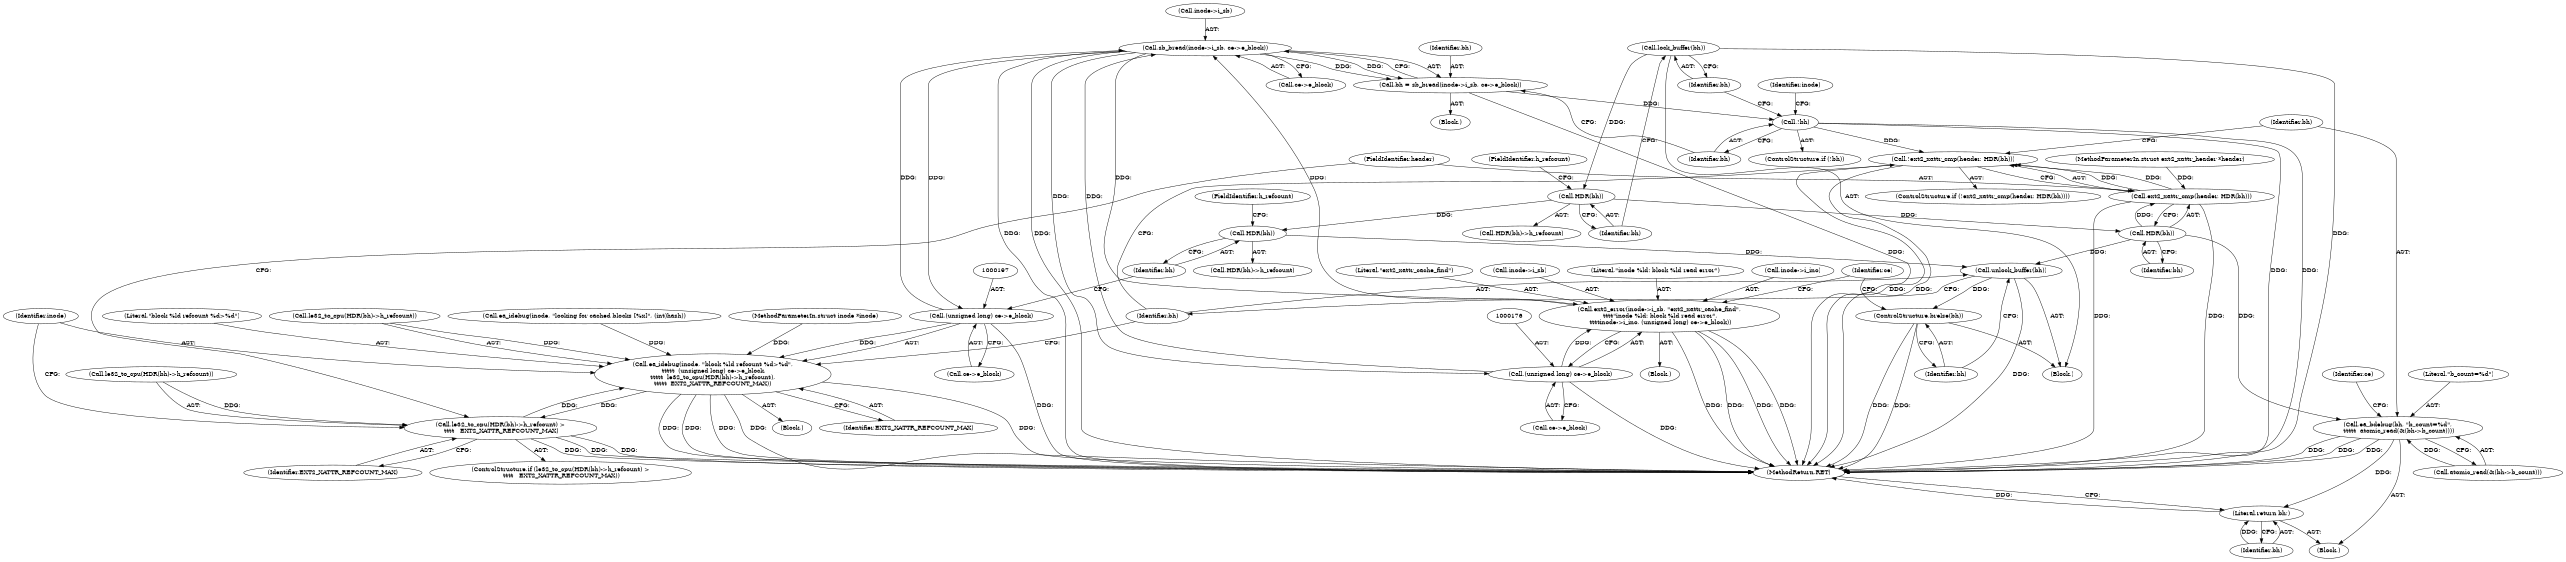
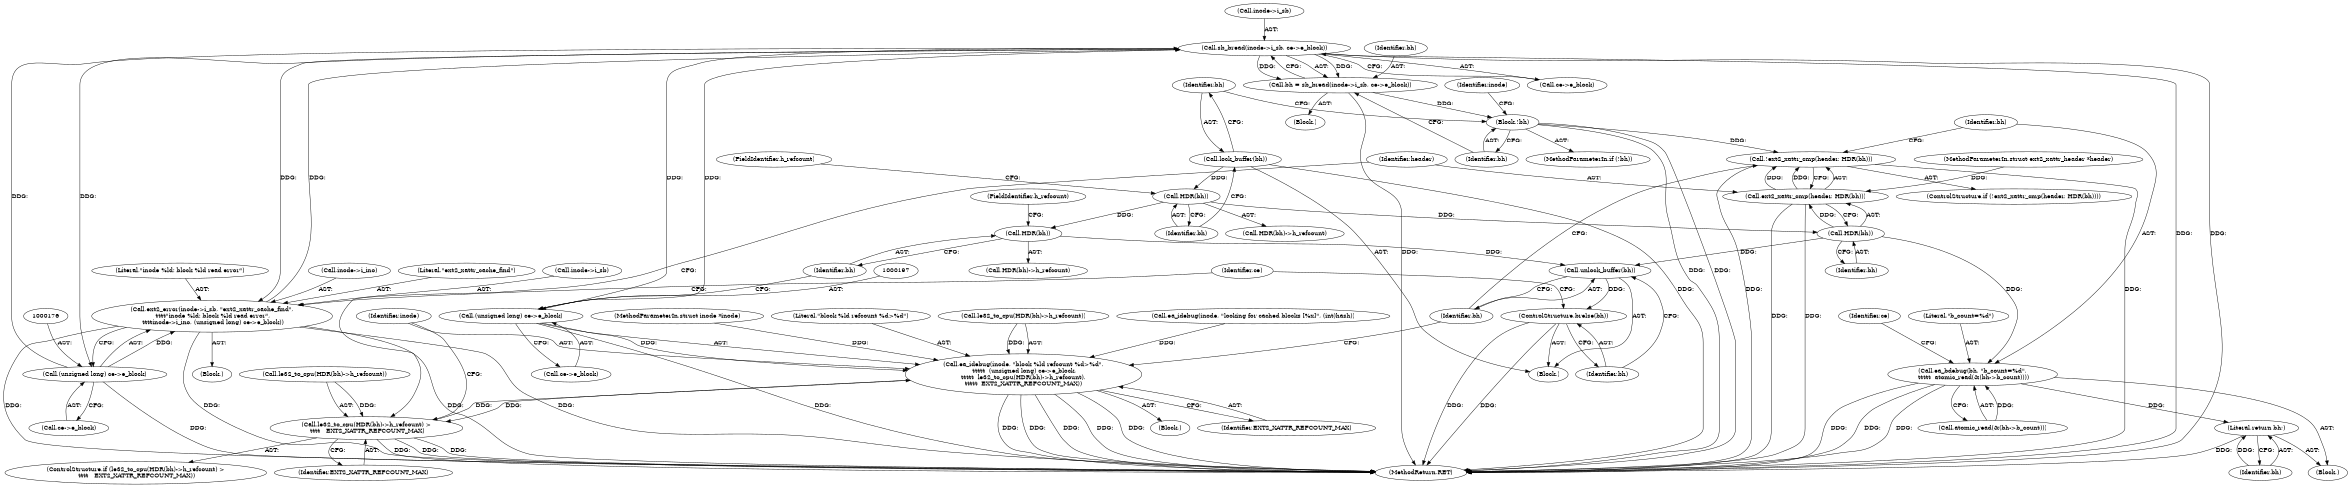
node "(Call,!bh)": label "(Call,!bh)" -> "(Block,!bh)"
node "(FieldIdentifier,header)": label "(FieldIdentifier,header)" -> "(Identifier,header)"
node "(ControlStructure,if (!bh))": label "(ControlStructure,if (!bh))" -> "(MethodParameterIn,if (!bh))"
edge "(Call,unlock_buffer(bh))" -> "(MethodReturn,RET)": removed, label "DDG:"
edge "(MethodReturn,RET)" -> "(Literal,return bh;)": removed, label "CFG:"
